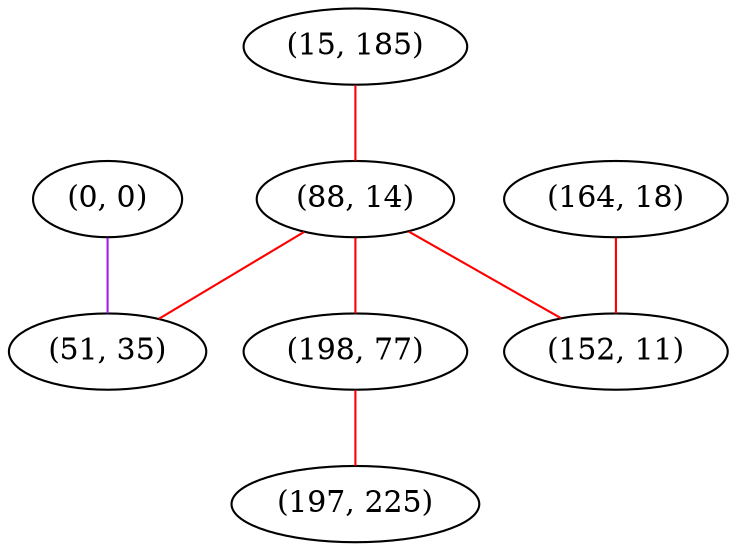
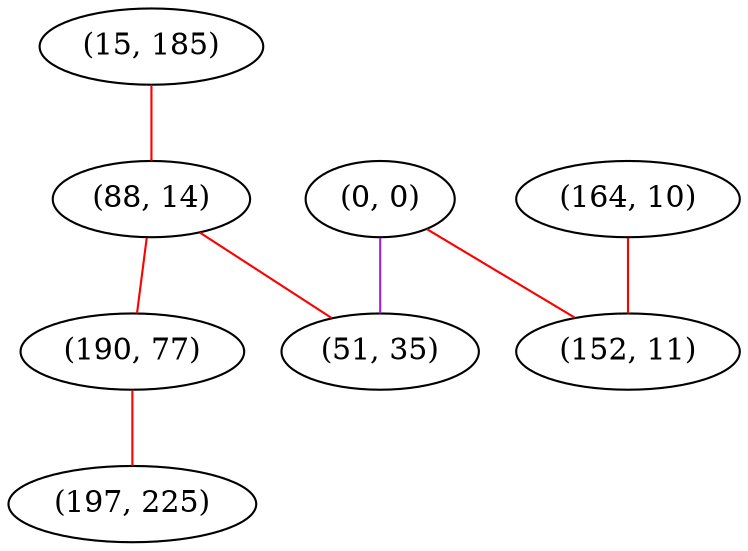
node "(164, 18)": label "(164, 18)" -> "(164, 10)"
edge "(88, 14)" -- "(152, 11)": now "(0, 0)" -- "(152, 11)"
node "(198, 77)": label "(198, 77)" -> "(190, 77)"
